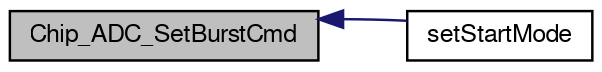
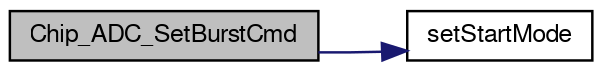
edge "setStartMode" -> "Chip_ADC_SetBurstCmd": reversed
